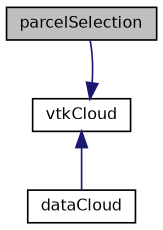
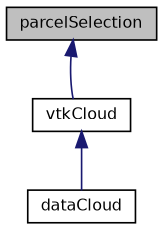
edge "parcelSelection" -> "vtkCloud": reversed
